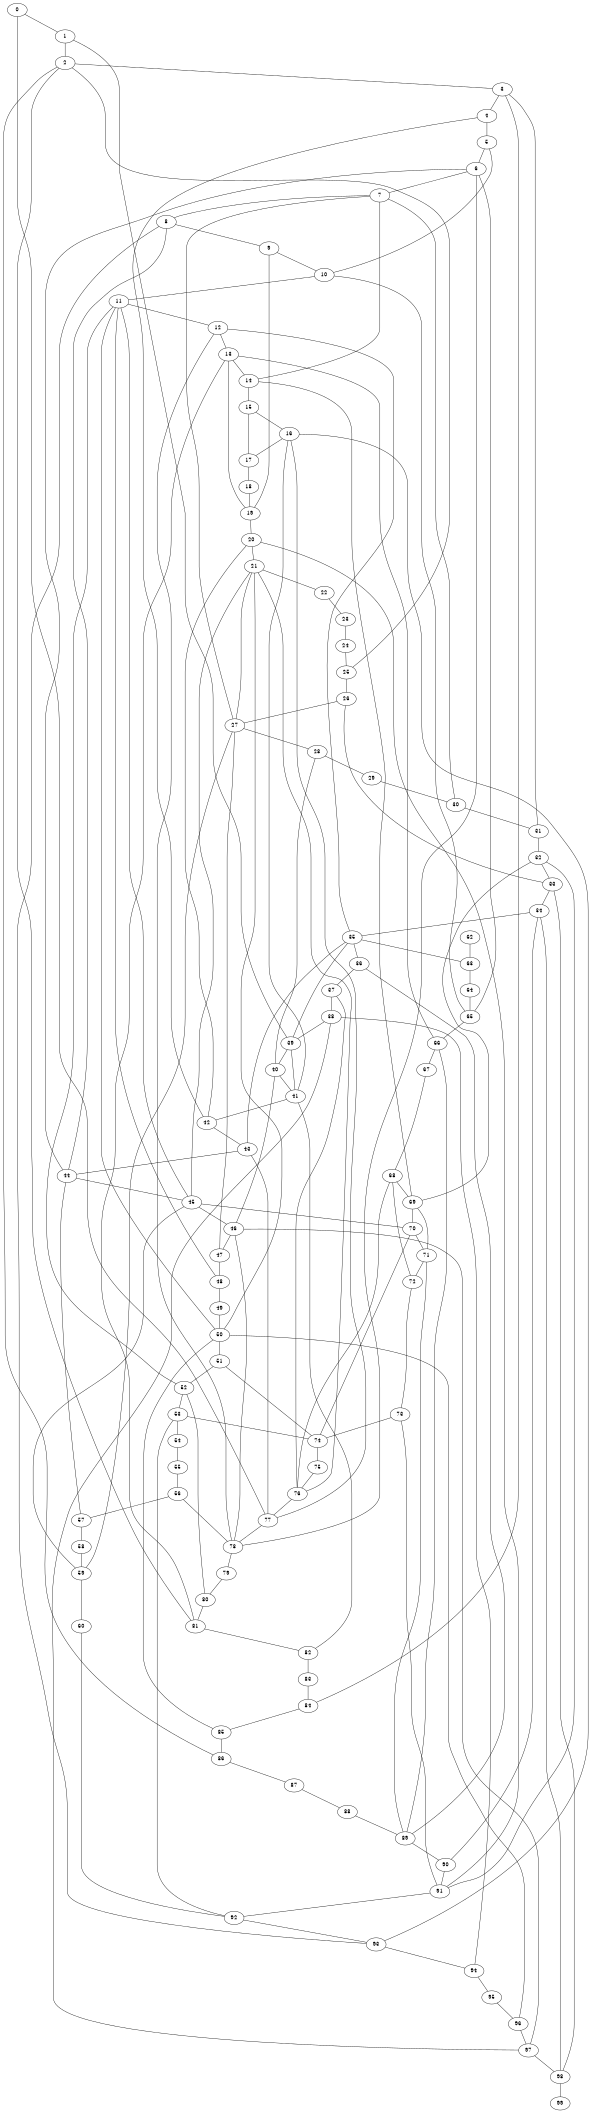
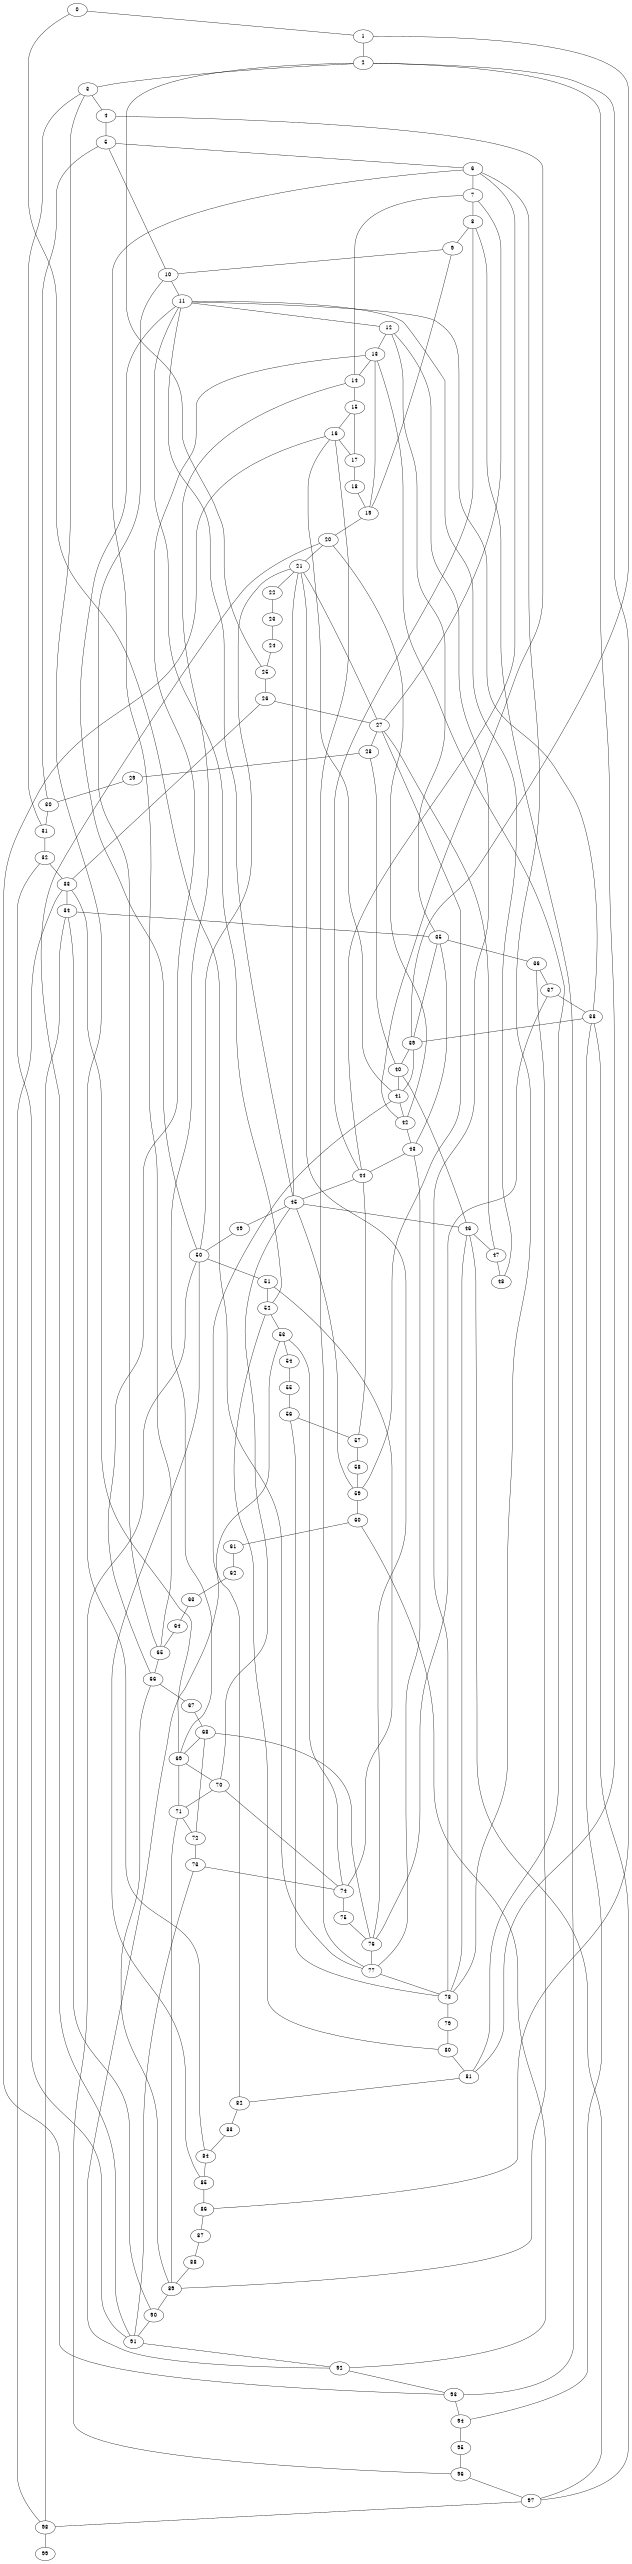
edge "7" -- "30": now "5" -- "30"
edge "11" -- "38": added
edge "35" -- "63": removed
edge "32" -- "69": now "33" -- "69"
edge "48" -- "49": now "45" -- "49"
node "61": added
